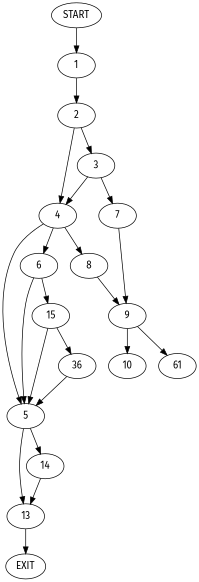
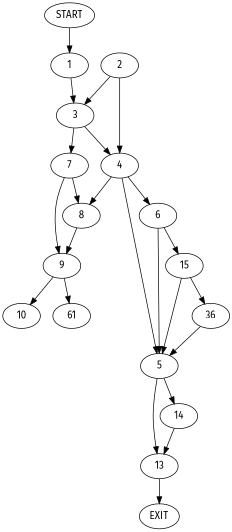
edge "1" -> "2": now "1" -> "3"
edge "7" -> "8": added
